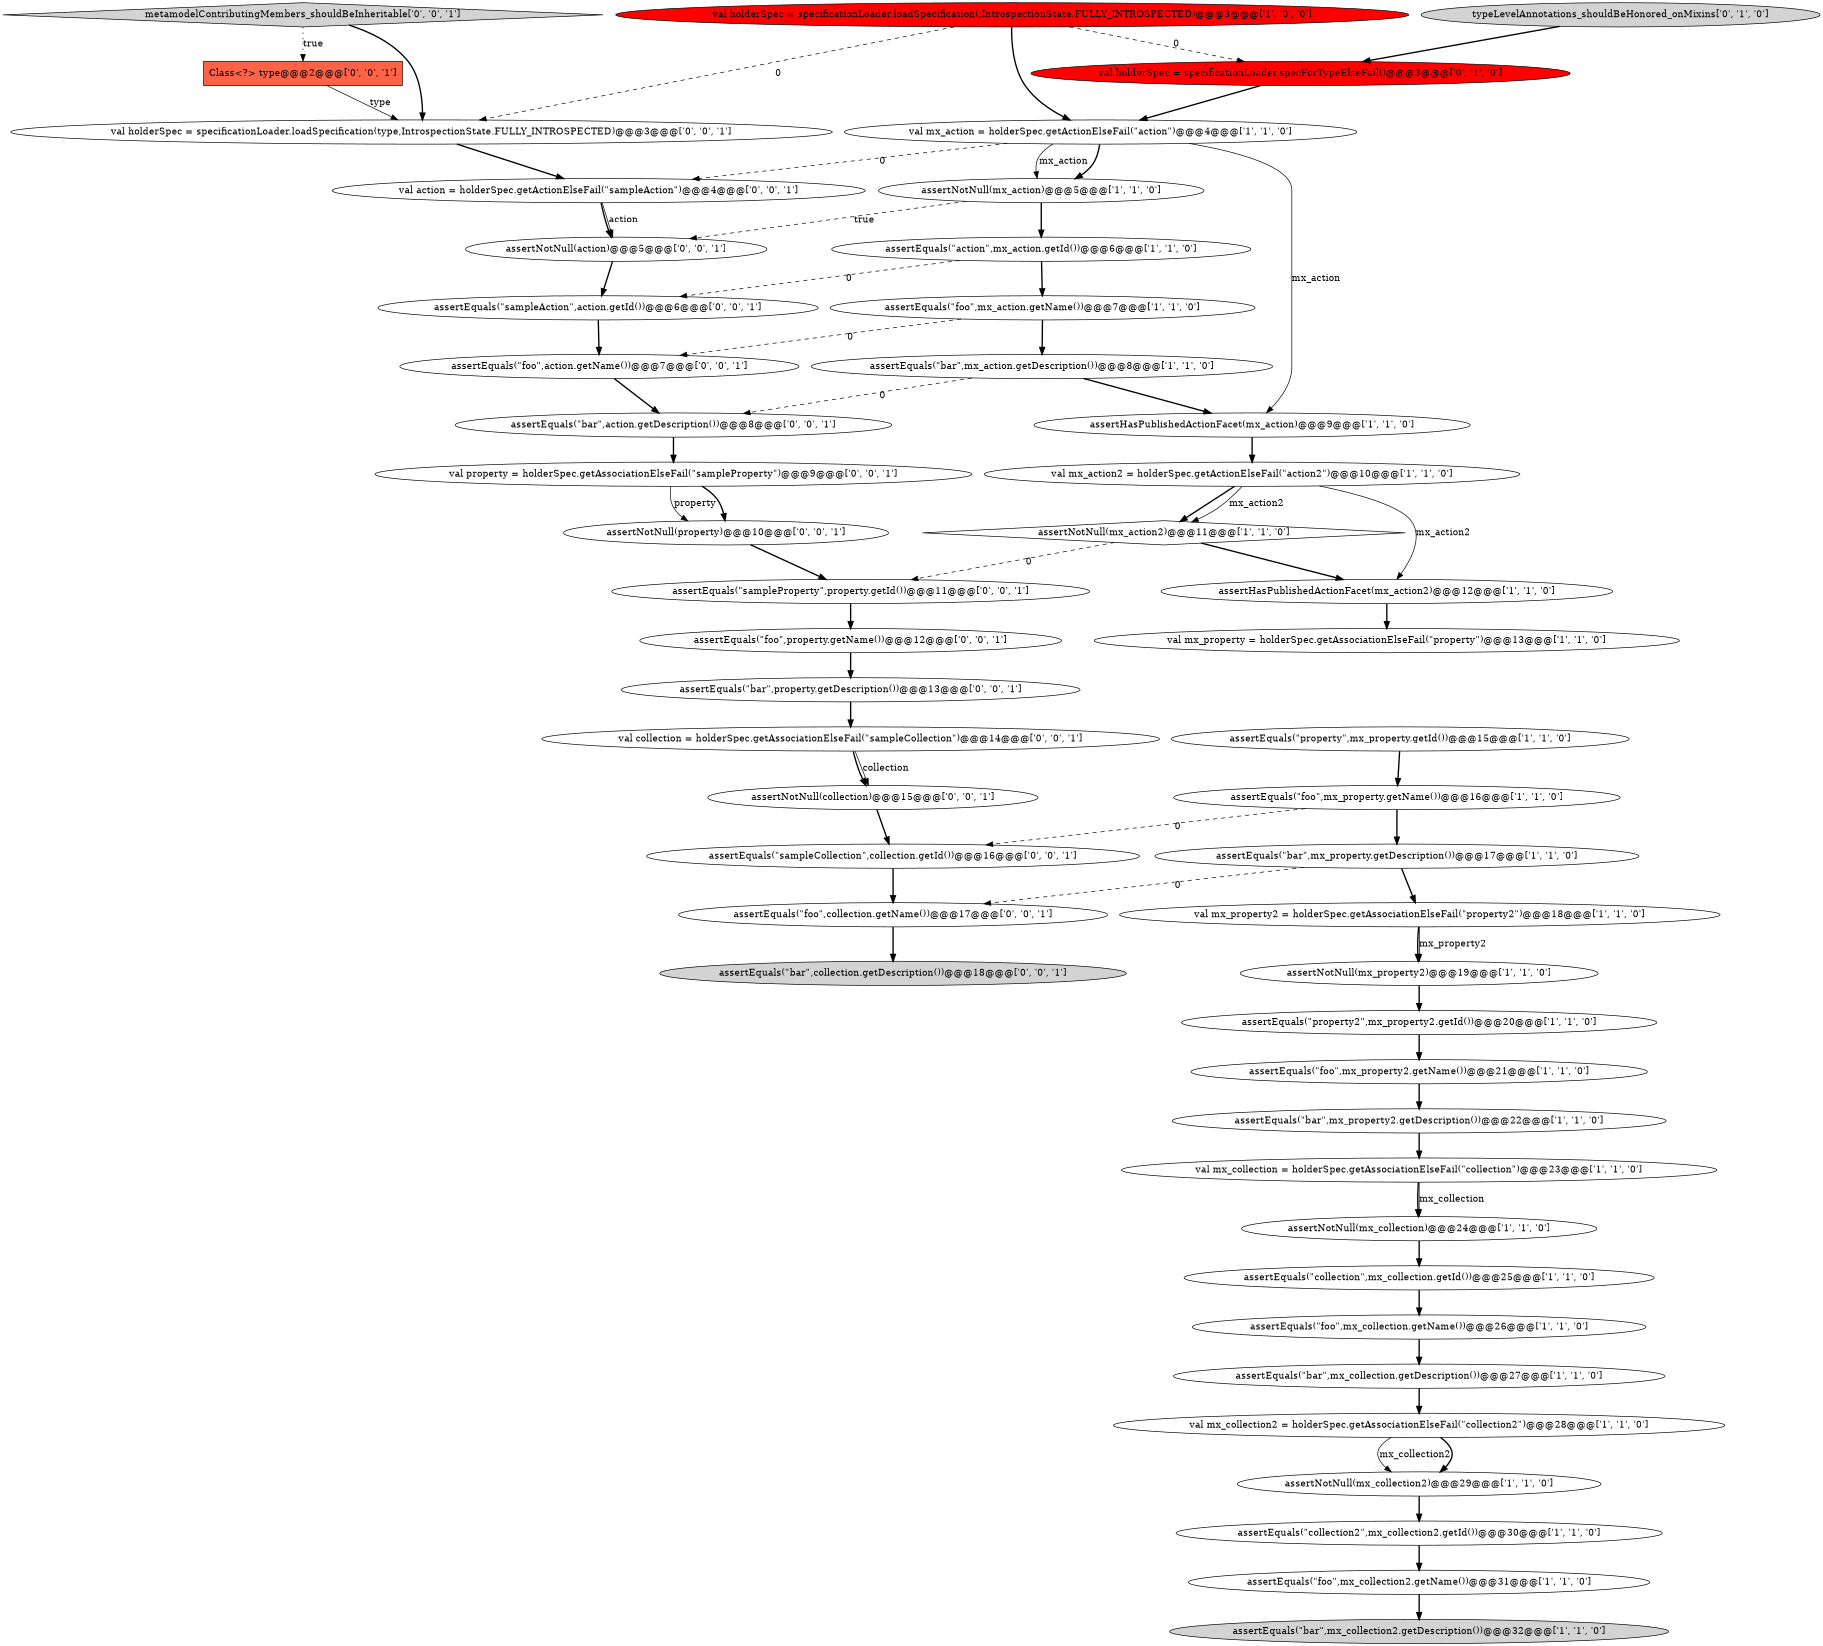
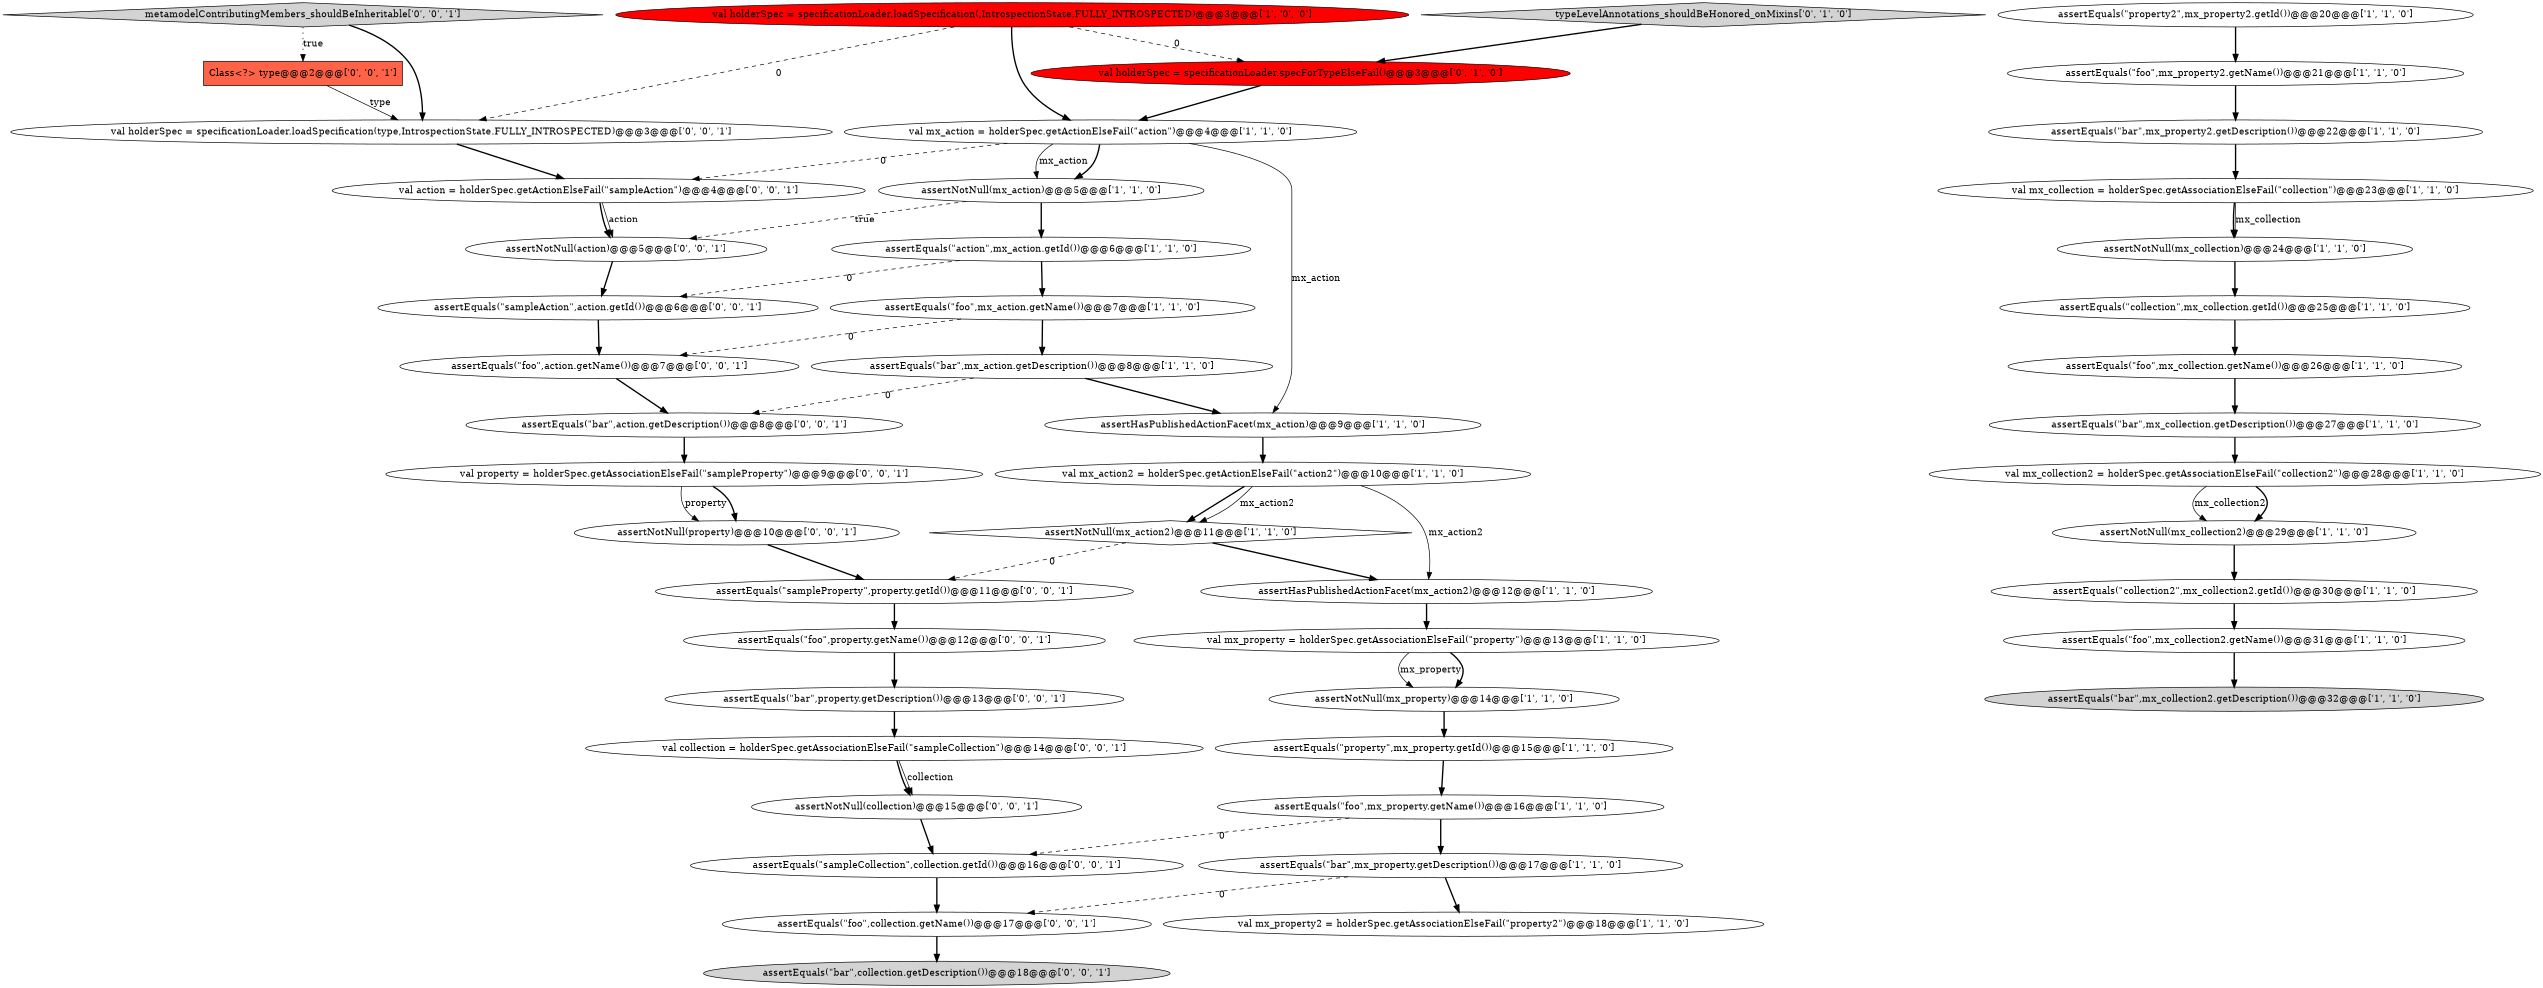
node "typeLevelAnnotations_shouldBeHonored_onMixins['0', '1', '0']": shape ellipse -> diamond
node "assertNotNull(mx_property)@@@14@@@['1', '1', '0']": added
node "assertNotNull(mx_property2)@@@19@@@['1', '1', '0']": removed
